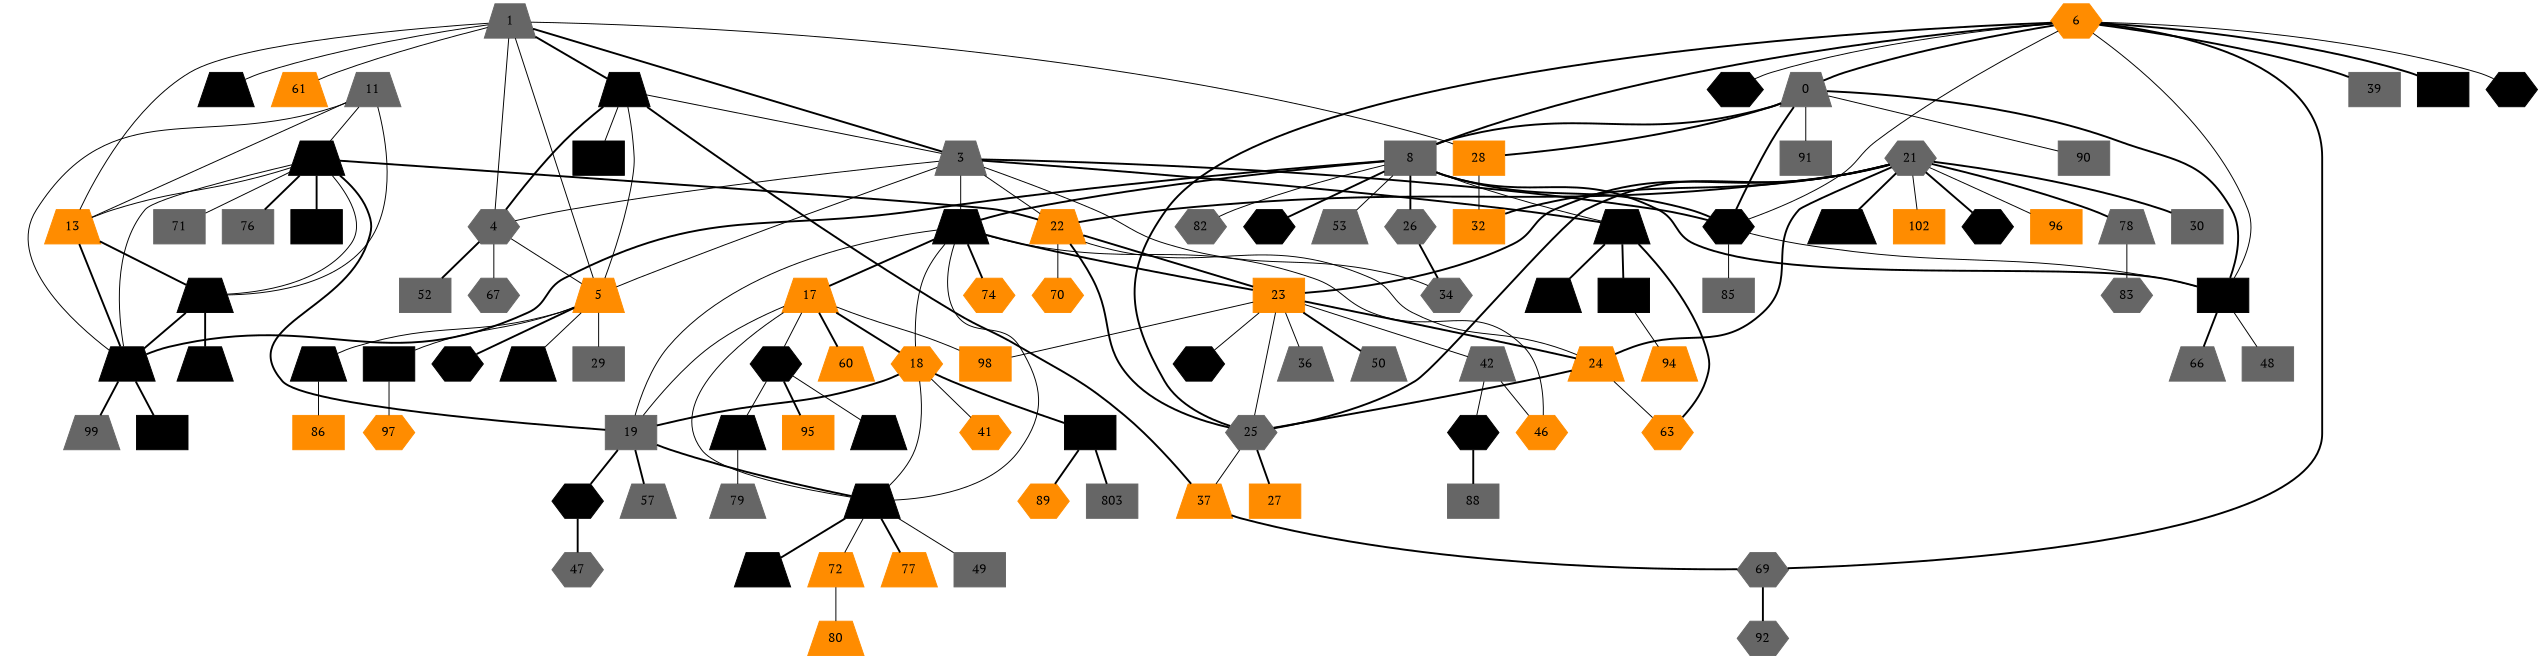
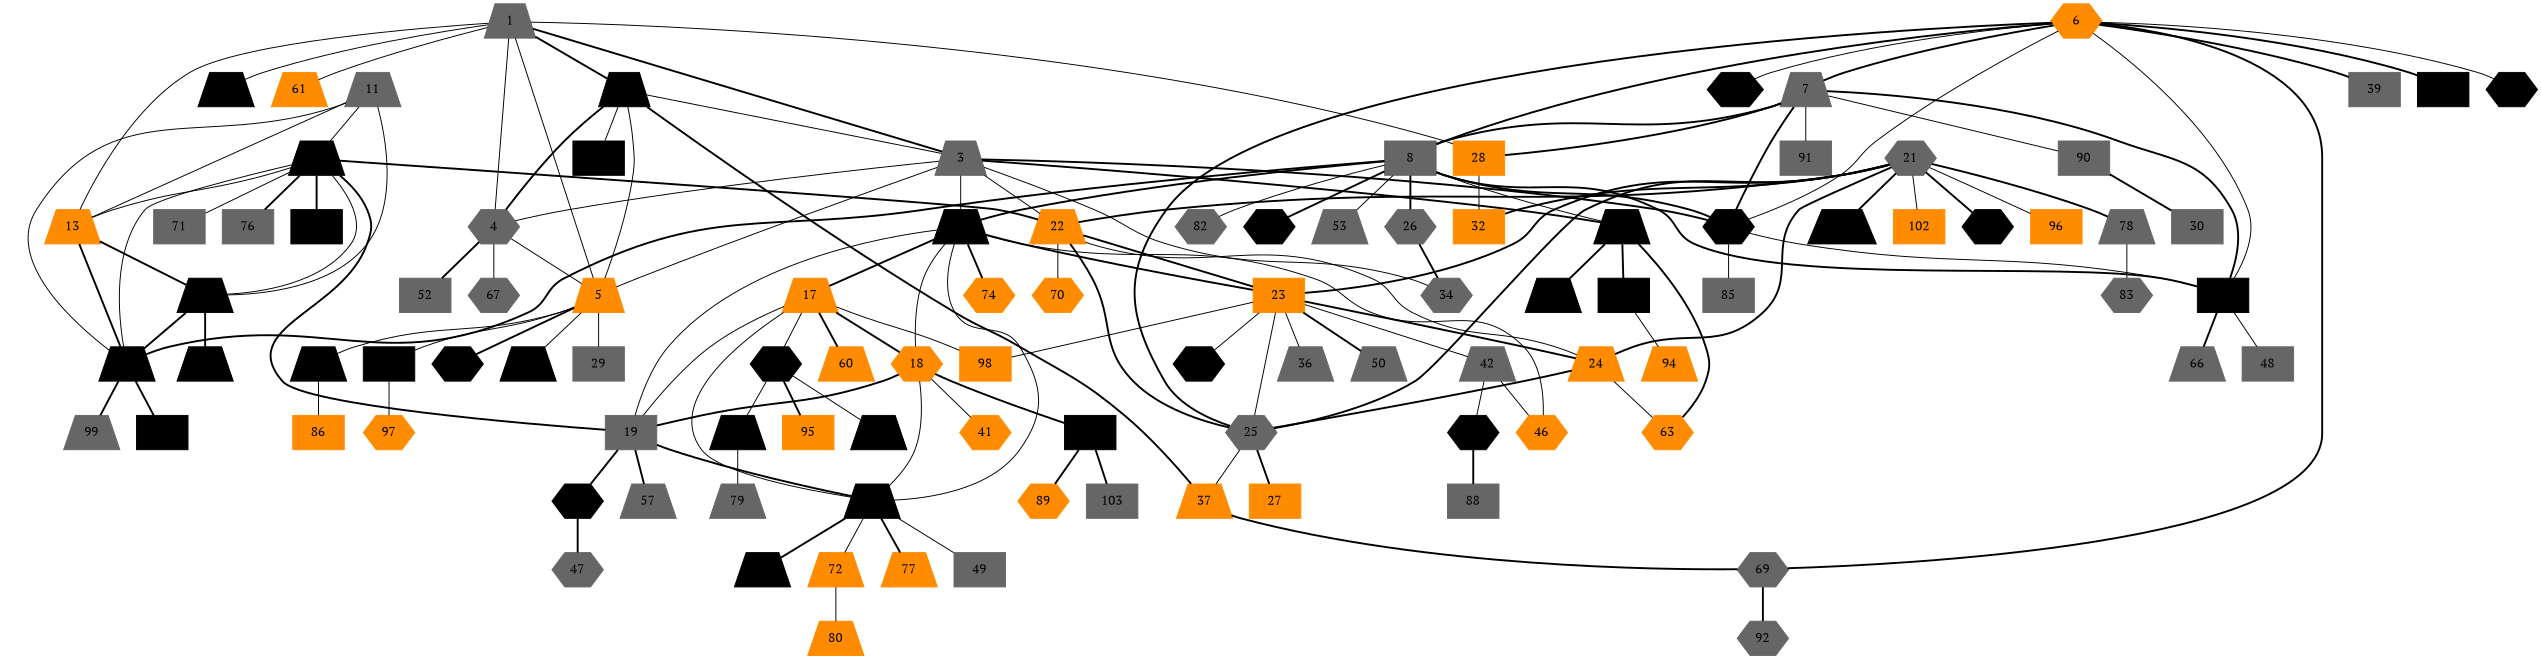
node "0": label "0" -> "7"
edge "21" -- "30": now "90" -- "30"
node "803": label "803" -> "103"
